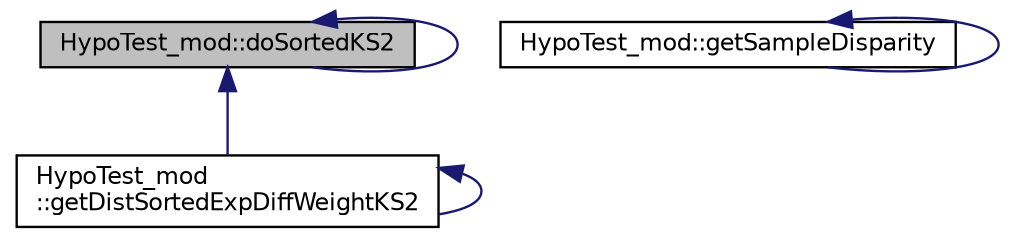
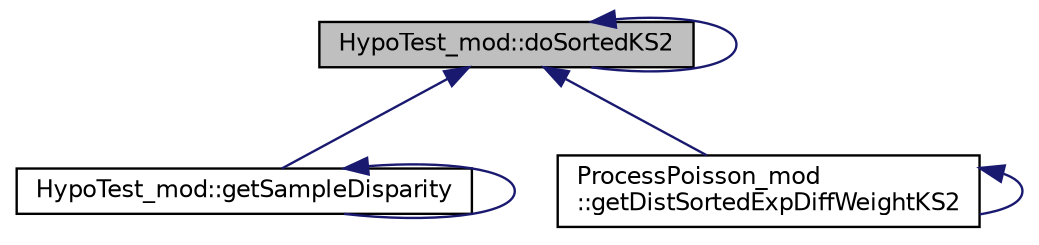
edge "HypoTest_mod::getSampleDisparity" -> "HypoTest_mod::doSortedKS2": added
node "HypoTest_mod ::getDistSortedExpDiffWeightKS2": label "HypoTest_mod ::getDistSortedExpDiffWeightKS2" -> "ProcessPoisson_mod ::getDistSortedExpDiffWeightKS2"
